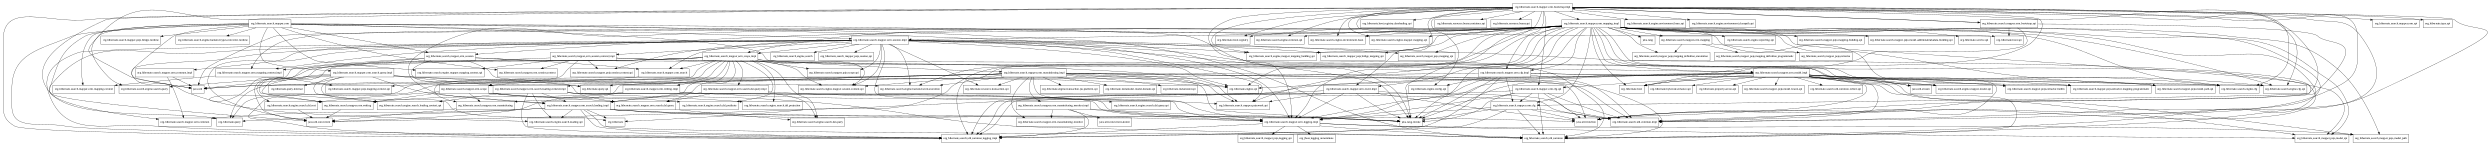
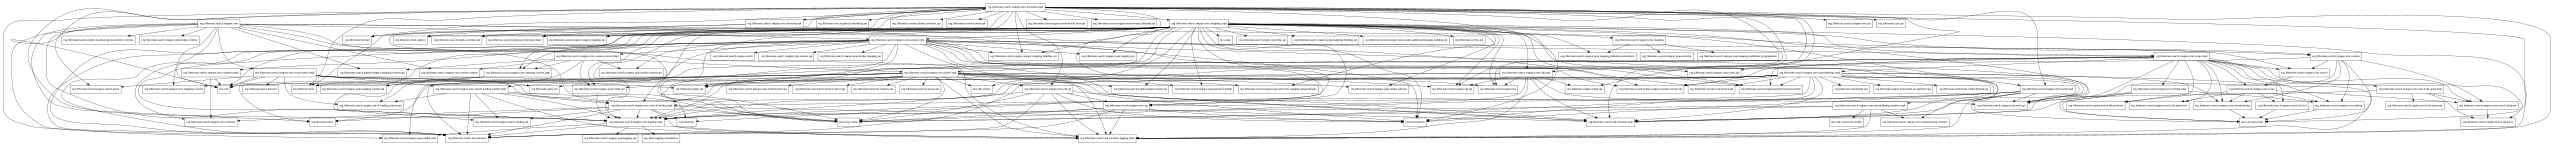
edge "org_hibernate_search_mapper_orm_mapping_impl" -> "org_hibernate_search_mapper_pojo_bridge_mapping_spi": removed
edge "org_hibernate_search_mapper_orm_session" -> "org_hibernate_search_mapper_orm_massindexing": added
edge "org_hibernate_search_mapper_orm_cfg_impl" -> "java_lang_invoke": now "org_hibernate_search_mapper_orm_cfg_impl" -> "org_hibernate_search_mapper_pojo_work_spi"
edge "org_hibernate_search_mapper_orm_logging_impl" -> "org_hibernate_search_mapper_pojo_model_spi": reversed
